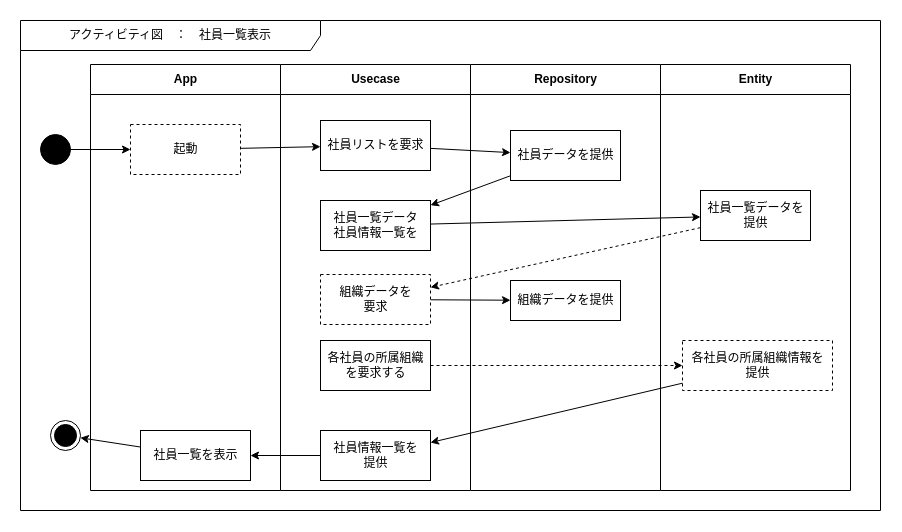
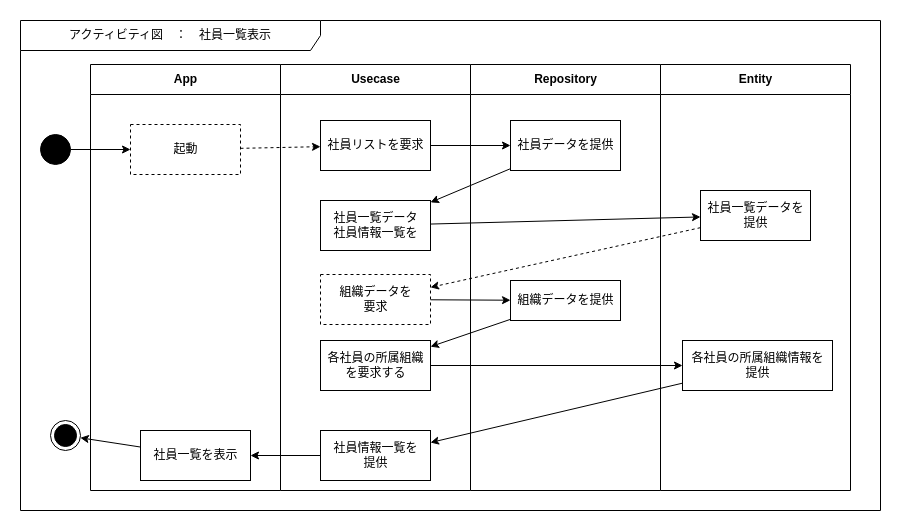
edge "起動" -> "社員リストを要求": style solid -> dashed
node "社員データを提供": moved (566, 156) -> (566, 146)
edge "組織データを提供" -> "各社員の所属組織 を要求する": added
edge "各社員の所属組織 を要求する" -> "各社員の所属組織情報を 提供": style dashed -> solid
node "各社員の所属組織情報を 提供": style dashed -> solid
